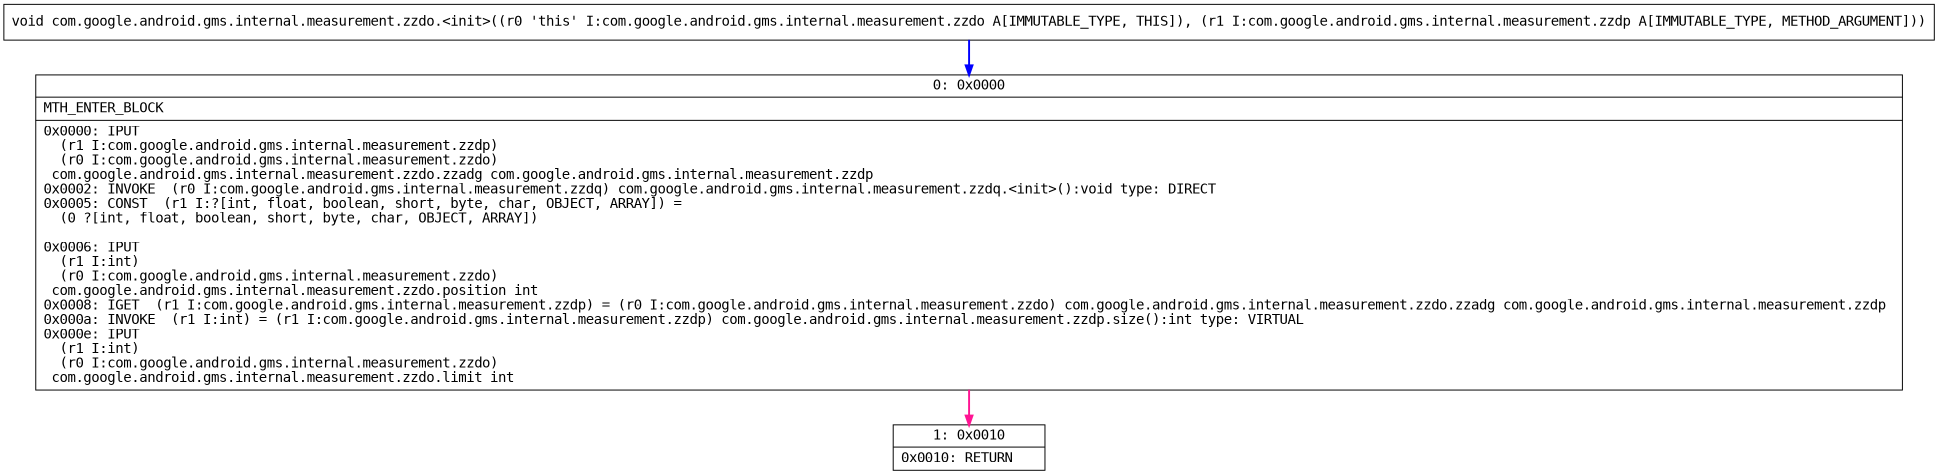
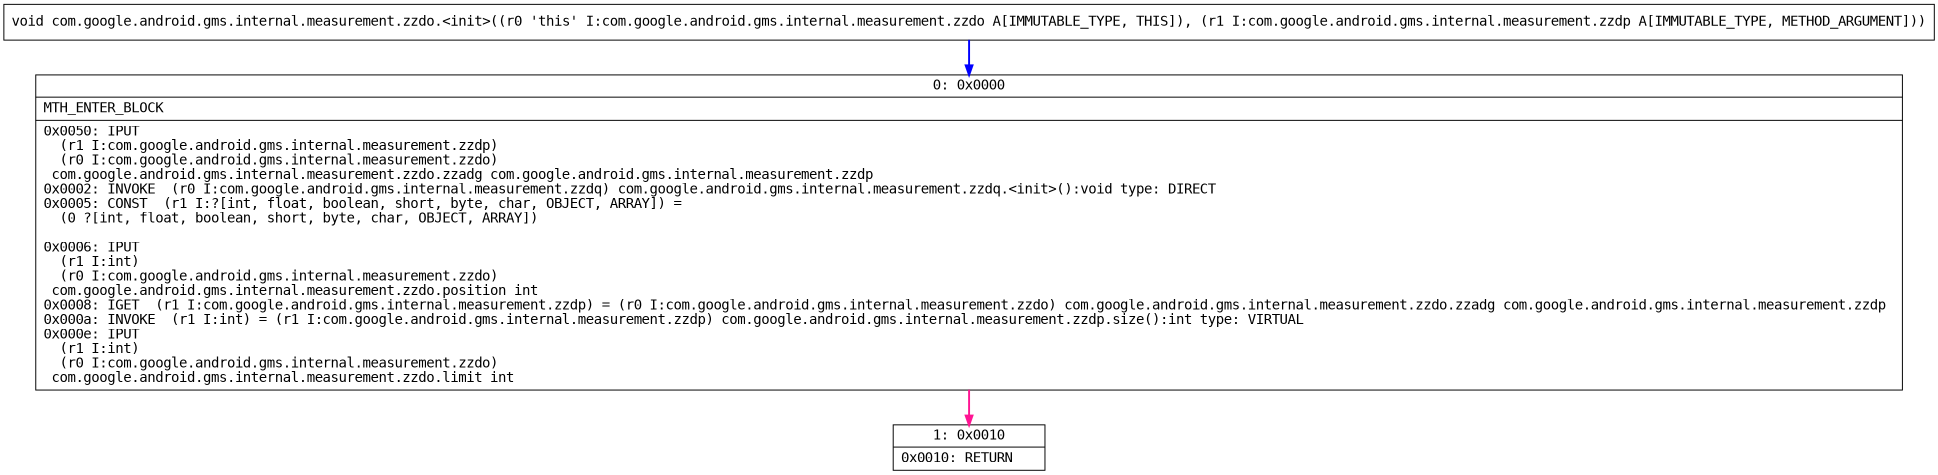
node "0: 0x0000": text "0x0000: IPUT" -> "0x0050: IPUT"
